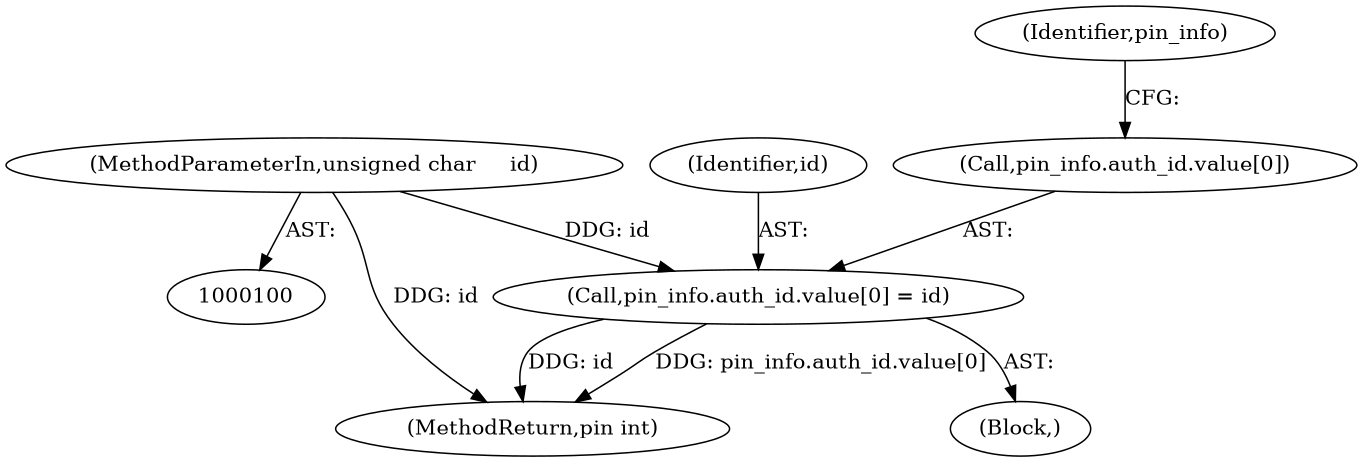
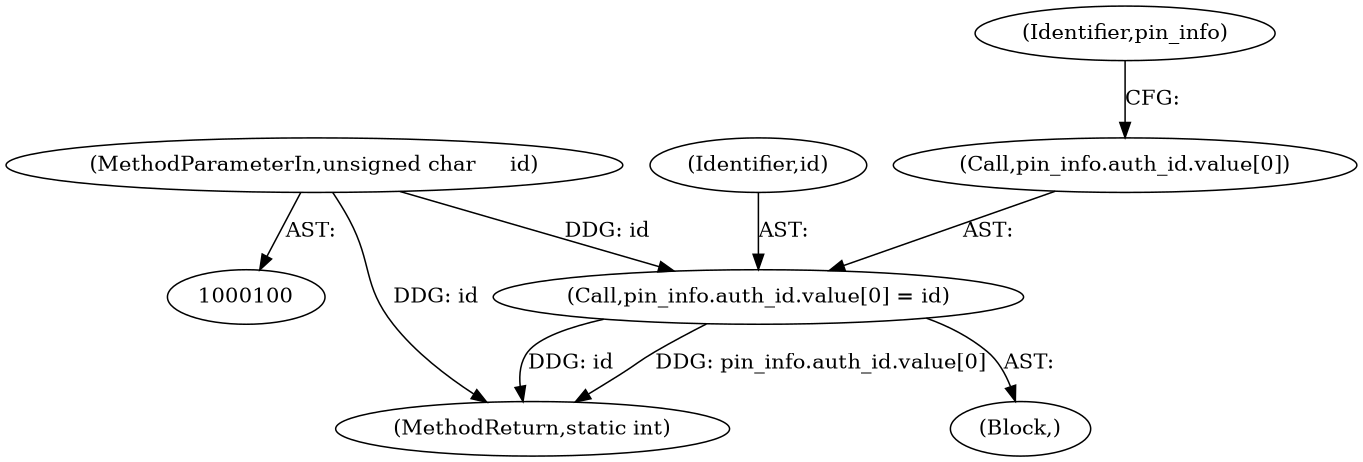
node "(MethodReturn,pin int)": label "(MethodReturn,pin int)" -> "(MethodReturn,static int)"
